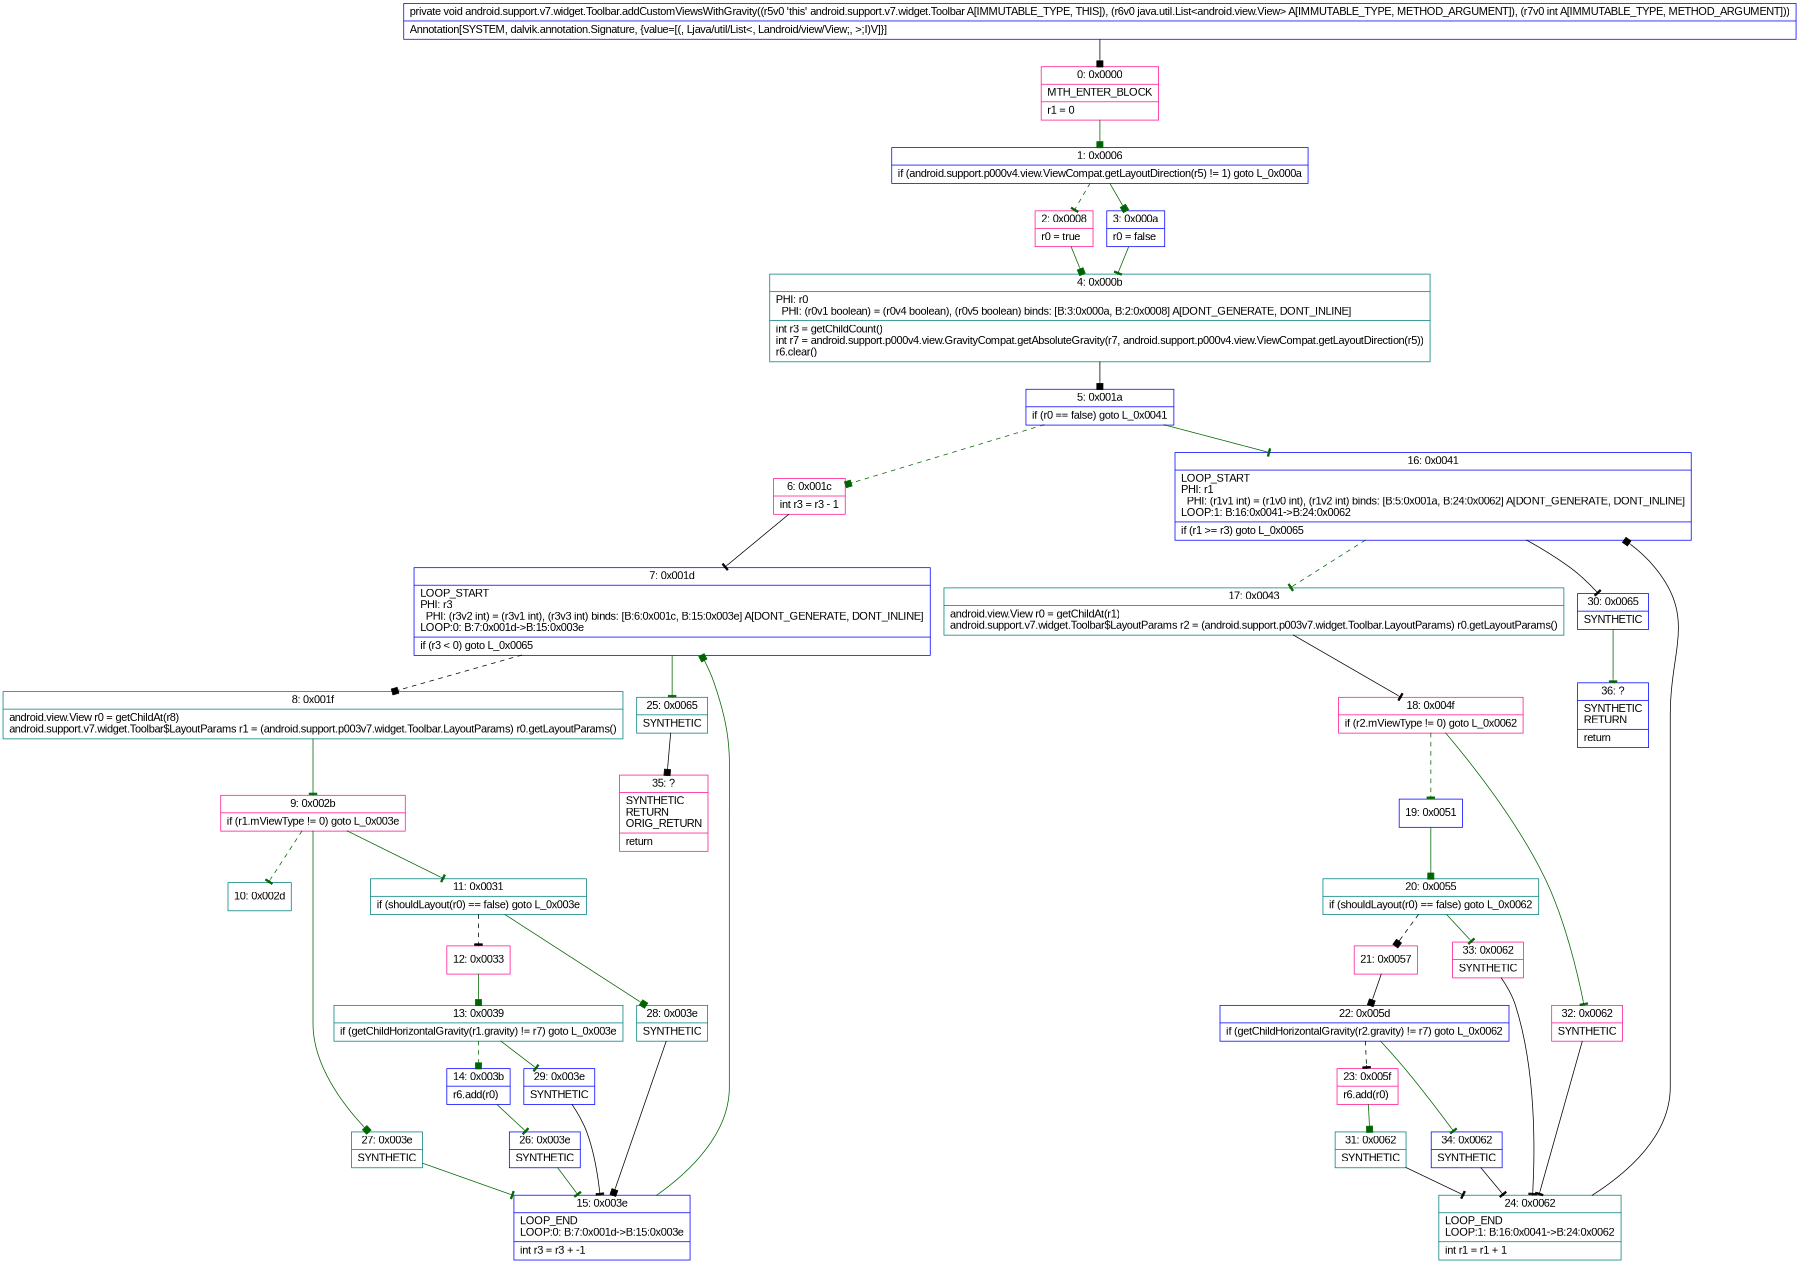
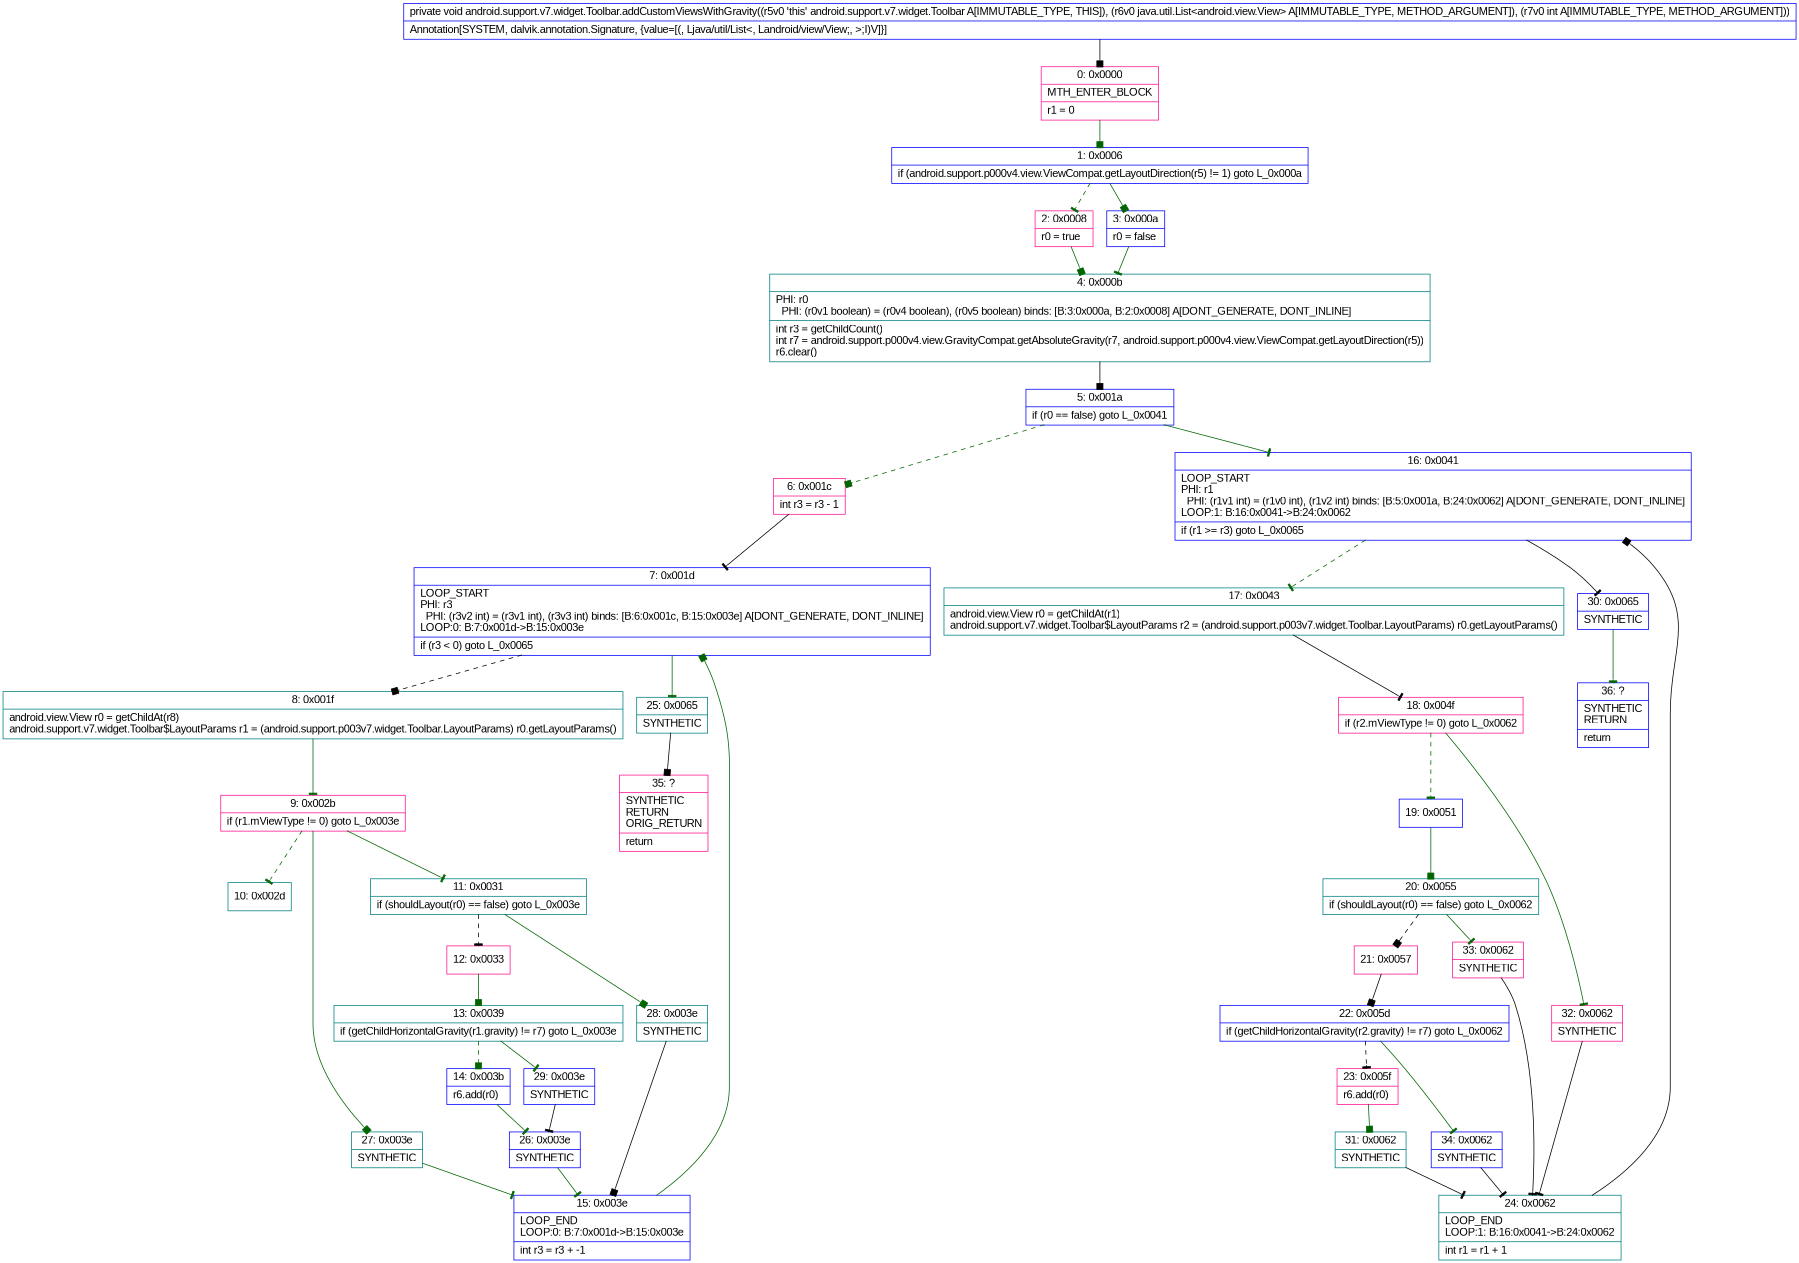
edge "29: 0x003e" -> "15: 0x003e": now "29: 0x003e" -> "26: 0x003e"
